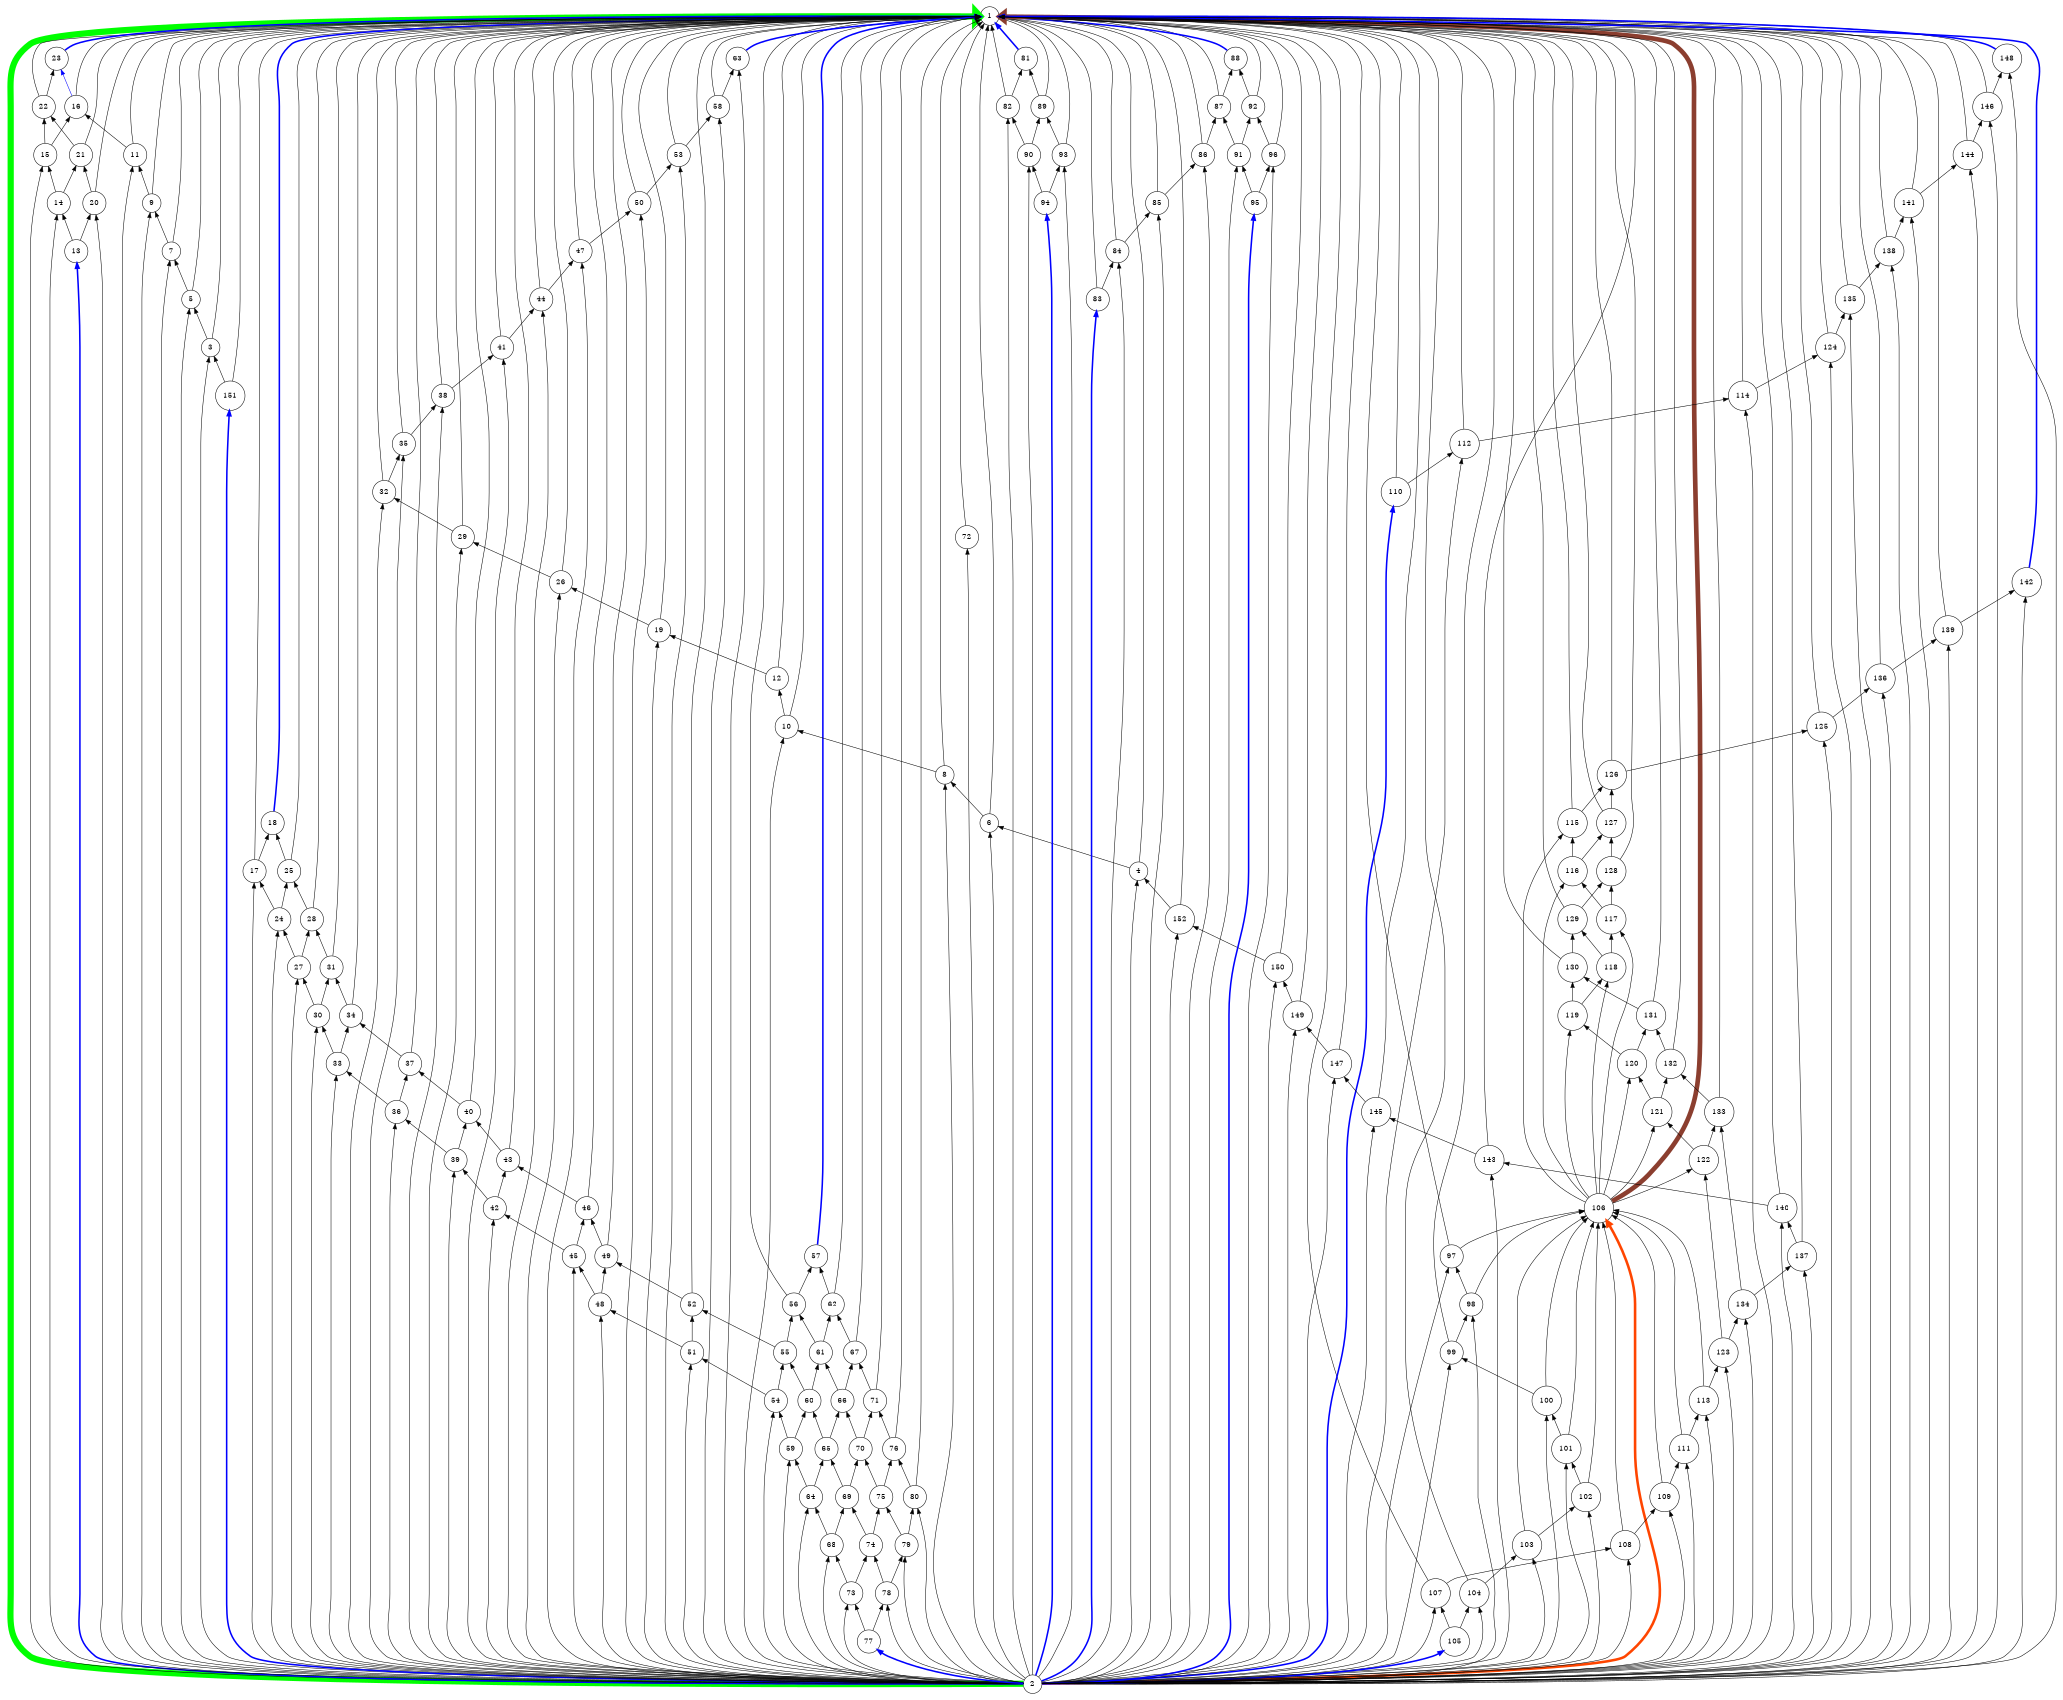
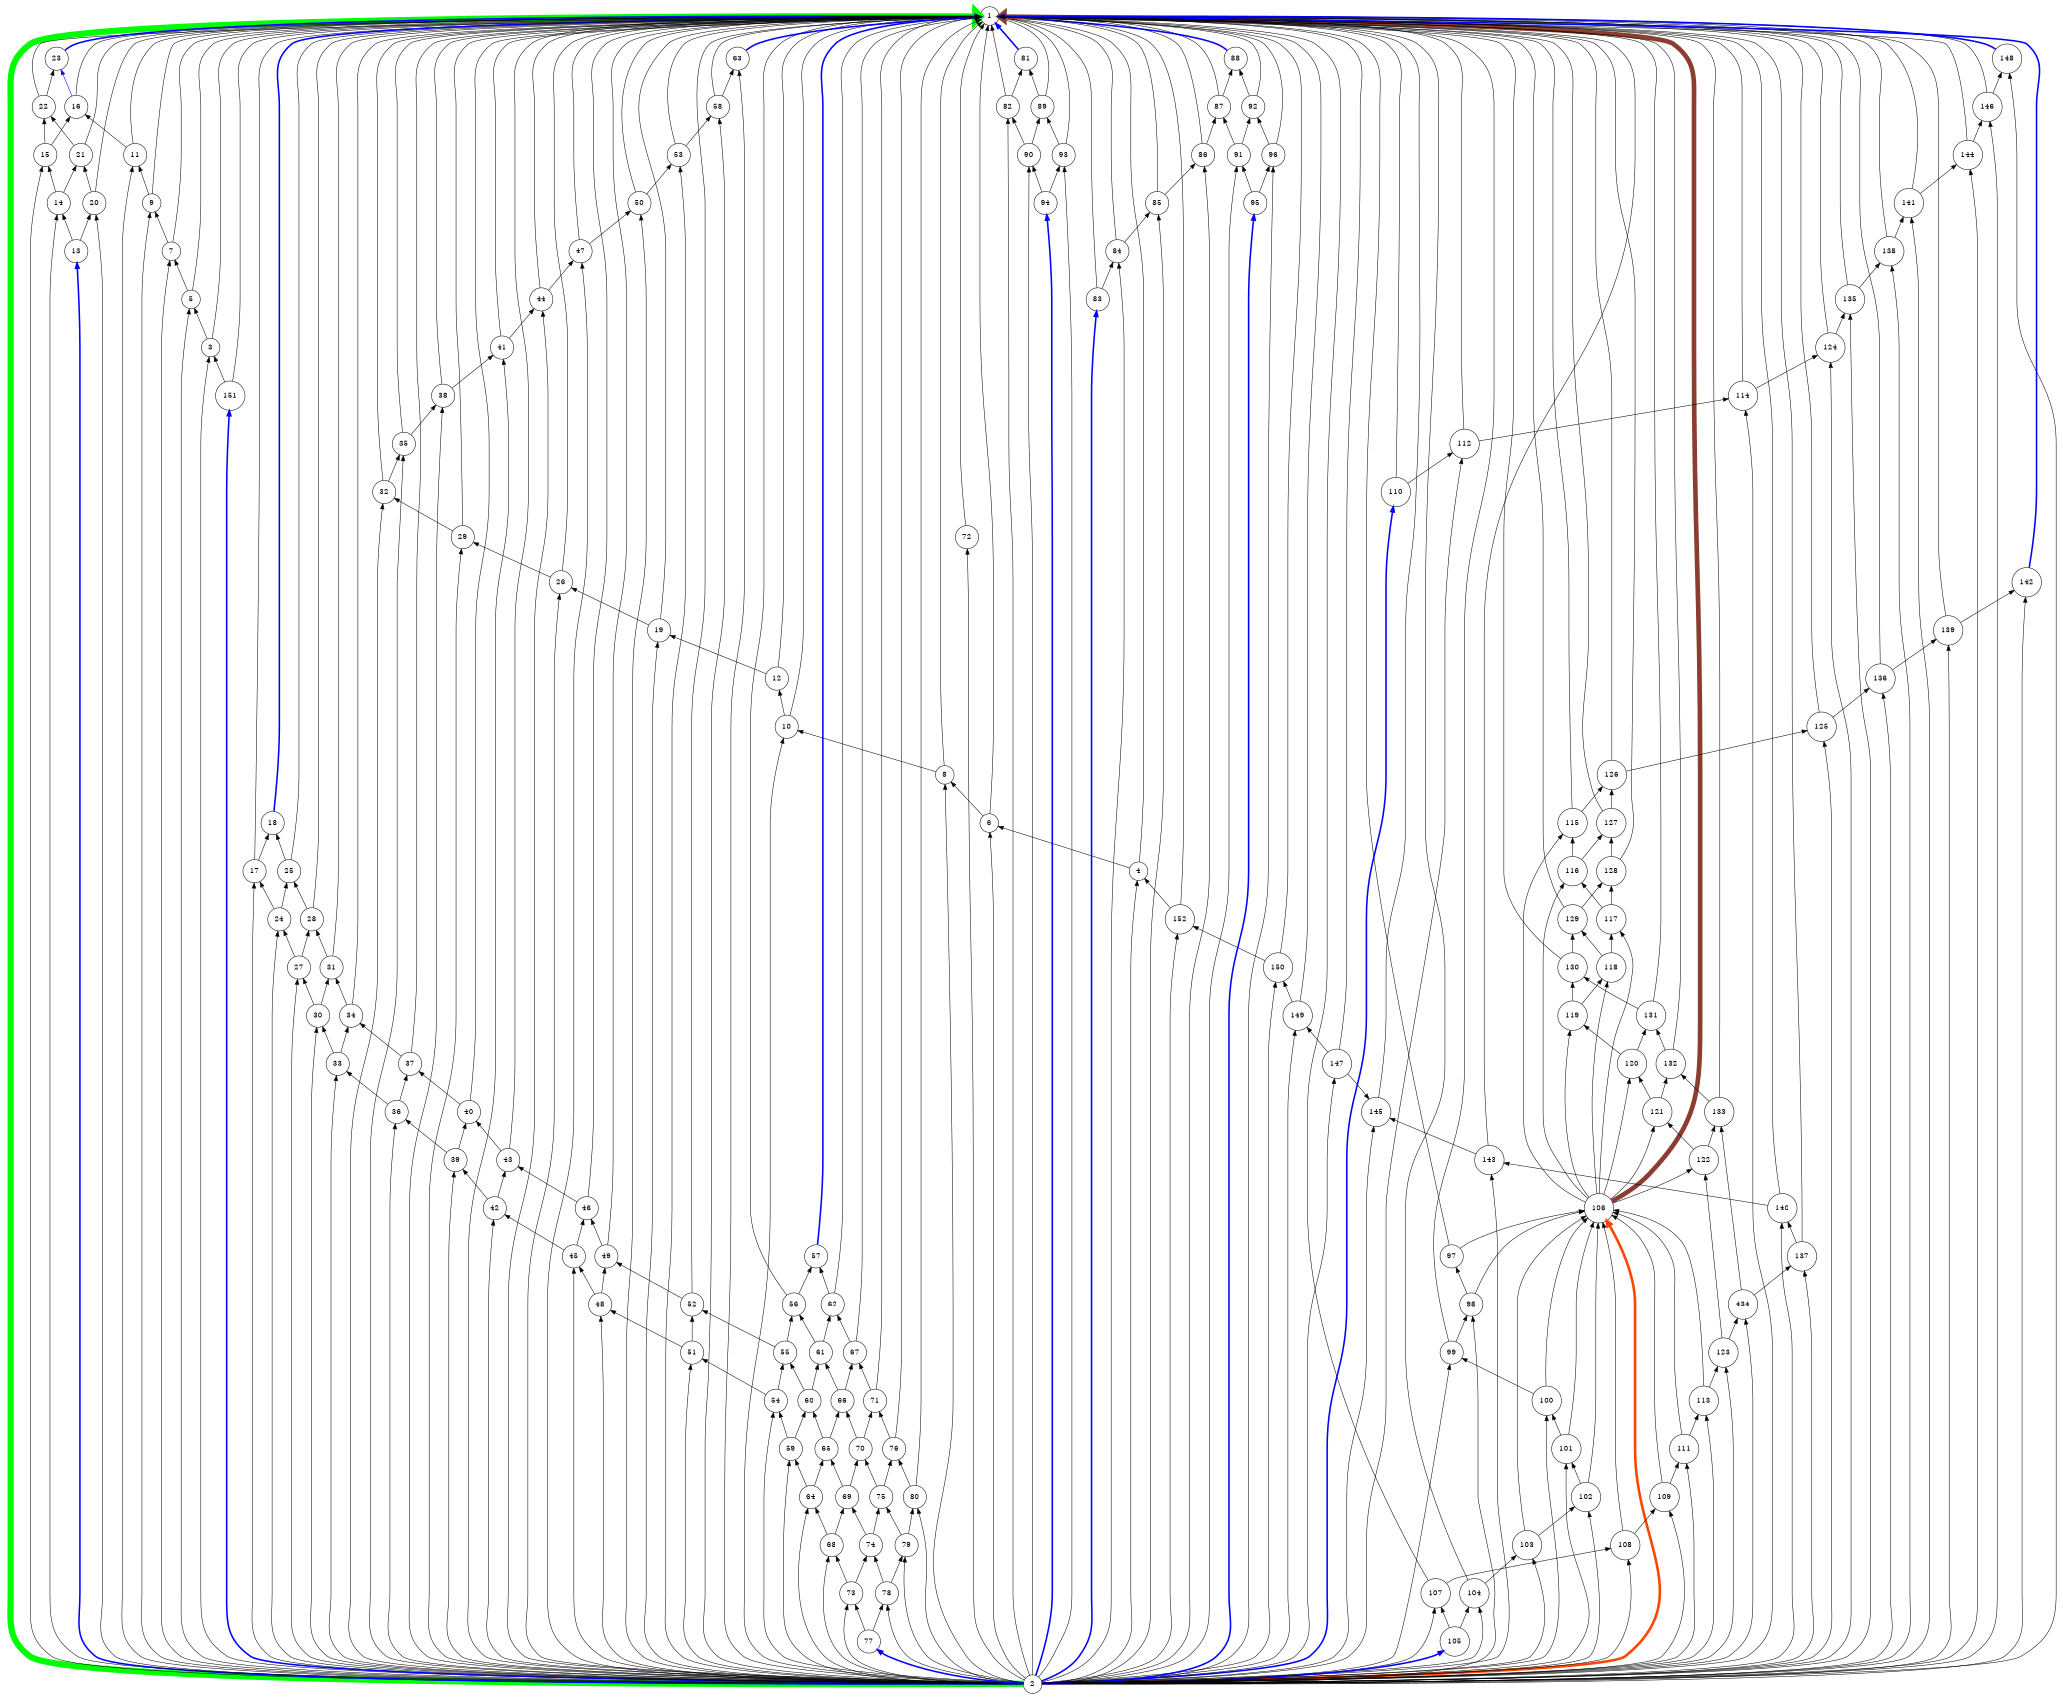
edge "145" -> "147": reversed
node "134": label "134" -> "434"
edge "2" -> "97": removed
